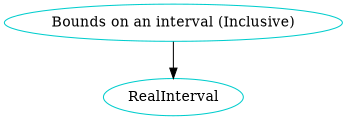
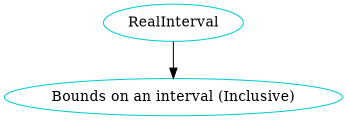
edge "Bounds on an interval (Inclusive)" -> "RealInterval": reversed
